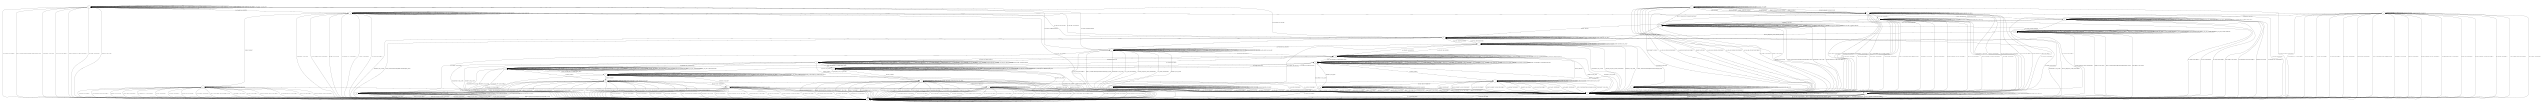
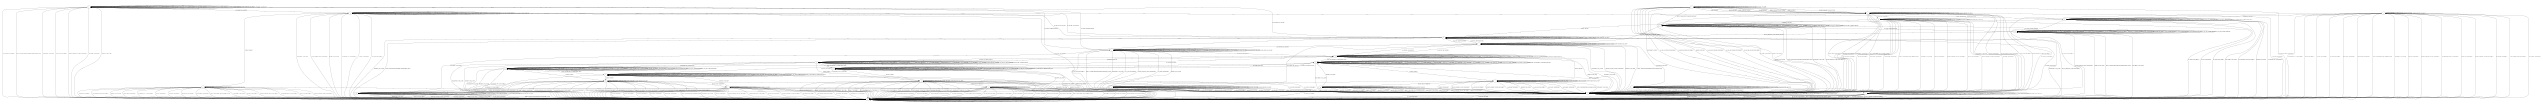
edge "b" -> "r": now "ff" -> "r"
